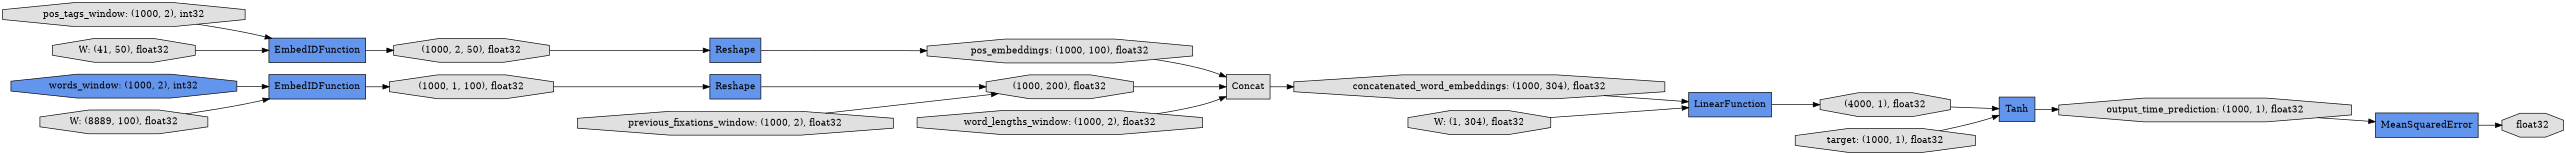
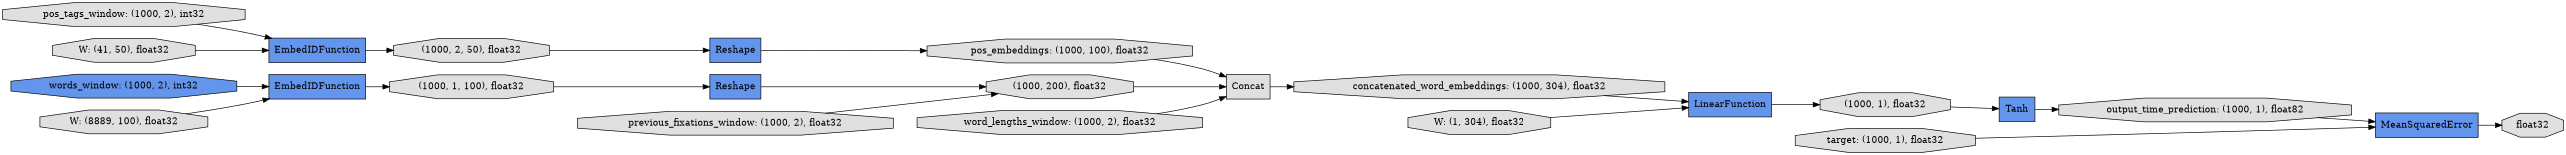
node "(4000, 1), float32": label "(4000, 1), float32" -> "(1000, 1), float32"
node "output_time_prediction: (1000, 1), float32": label "output_time_prediction: (1000, 1), float32" -> "output_time_prediction: (1000, 1), float82"
edge "target: (1000, 1), float32" -> "Tanh": now "target: (1000, 1), float32" -> "MeanSquaredError"
